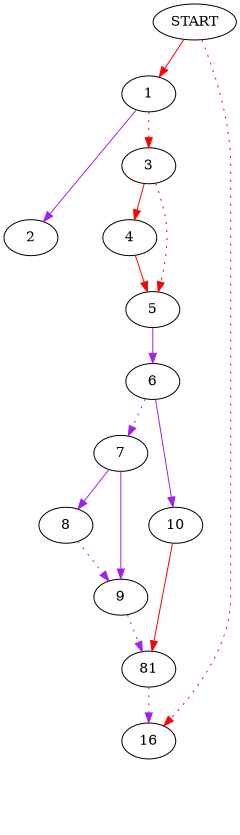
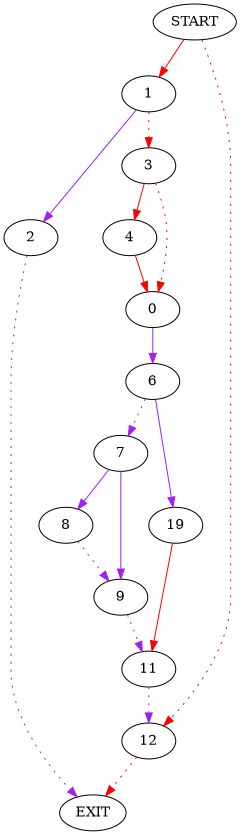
node "5": label "5" -> "0"
node "10": label "10" -> "19"
node "81": label "81" -> "11"
node "16": label "16" -> "12"
node "EXIT": added
